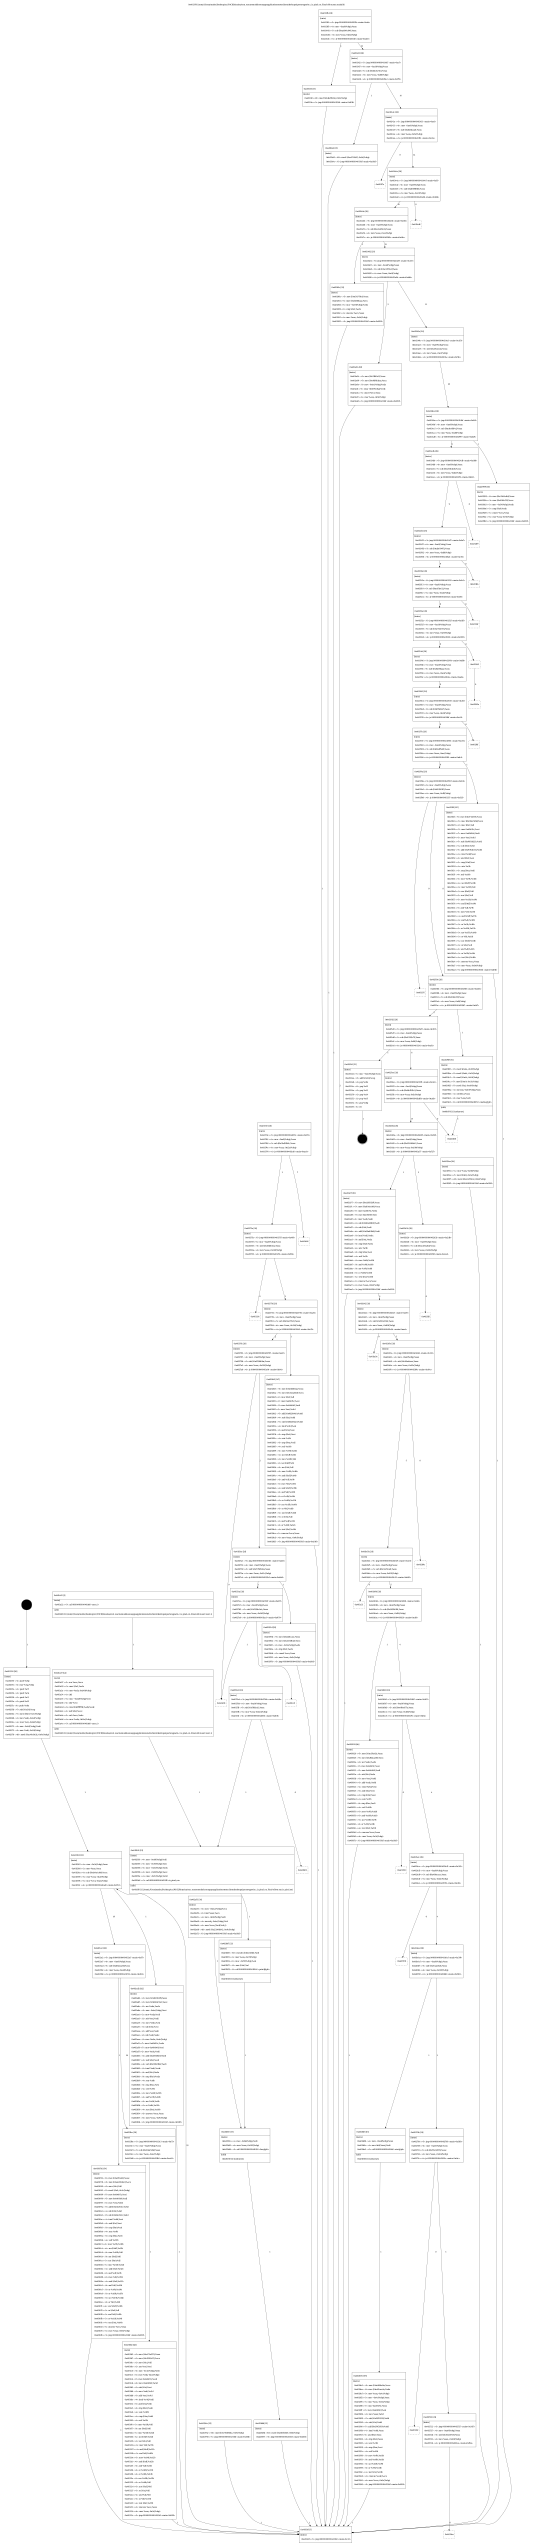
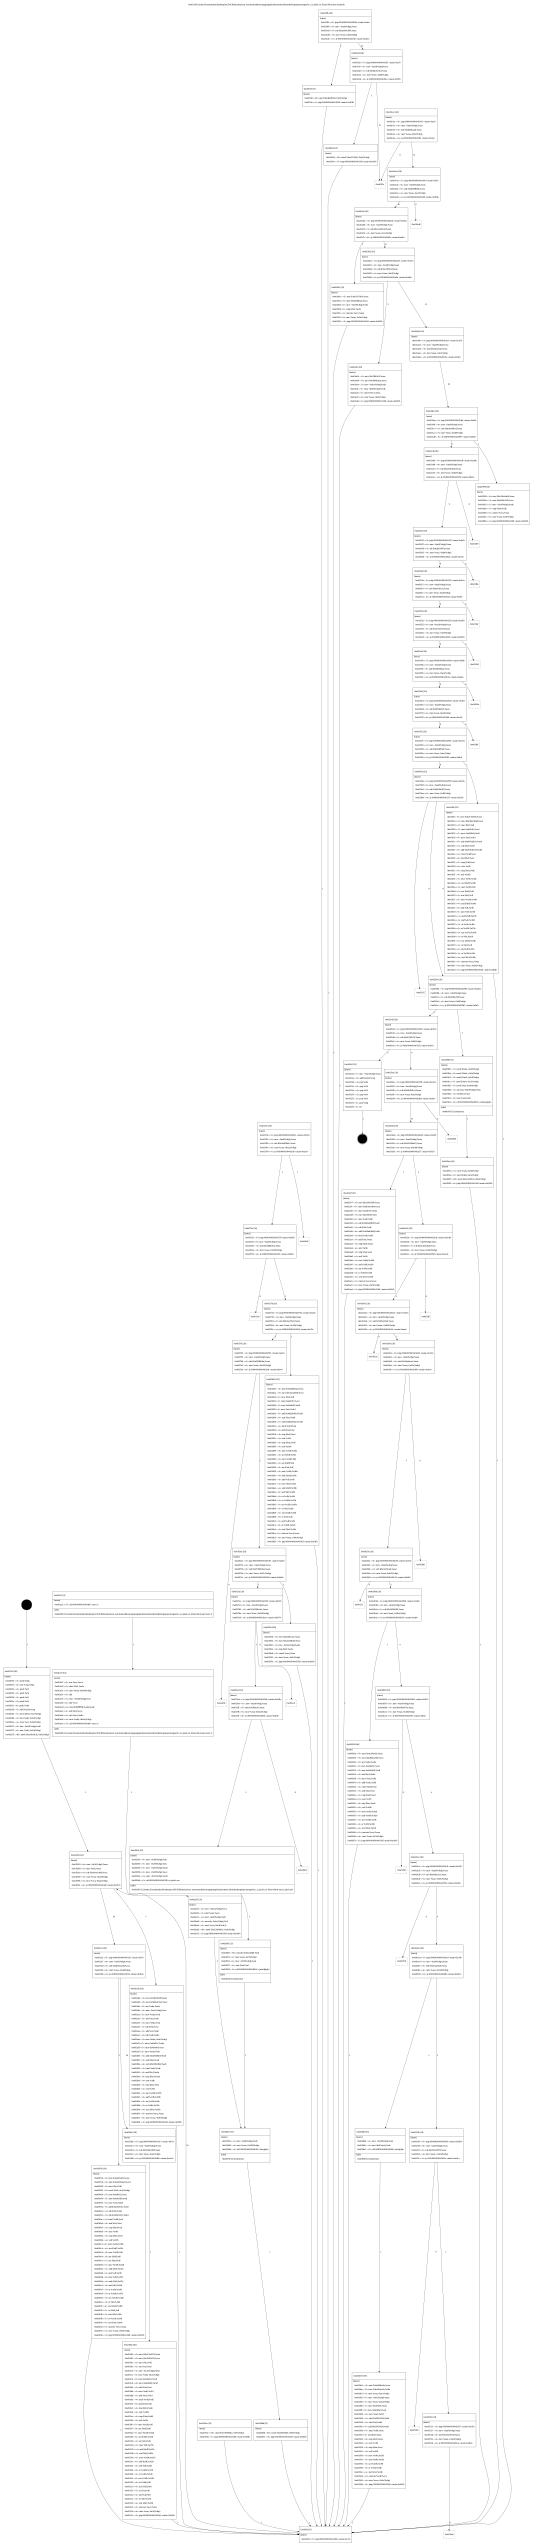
edge "0x402412 [28]" -> "0x40242e [28]": now "0x402412 [28]" -> "0x402f7e"
edge "0x403365" -> "0x40282a": now "0x402546 [28]" -> "0x40282a"
edge "0x4029b7 [51]" -> "0x402d6b": now "0x4029b7 [51]" -> "0x4029ea [26]"
edge "0x402a77 [91]" -> "0x402642 [28]": now "0x402626 [28]" -> "0x402642 [28]"
edge "0x4027ca [28]" -> "0x402e91": now "0x4027ca [28]" -> "0x4027e6 [28]"
edge "0x402a27 [44]" -> "0x402b51 [22]": now "0x402a27 [44]" -> "0x402a53 [36]"
